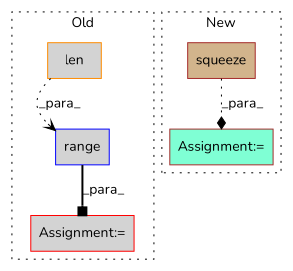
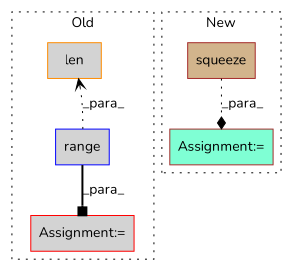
edge "len" -> "range": reversed
